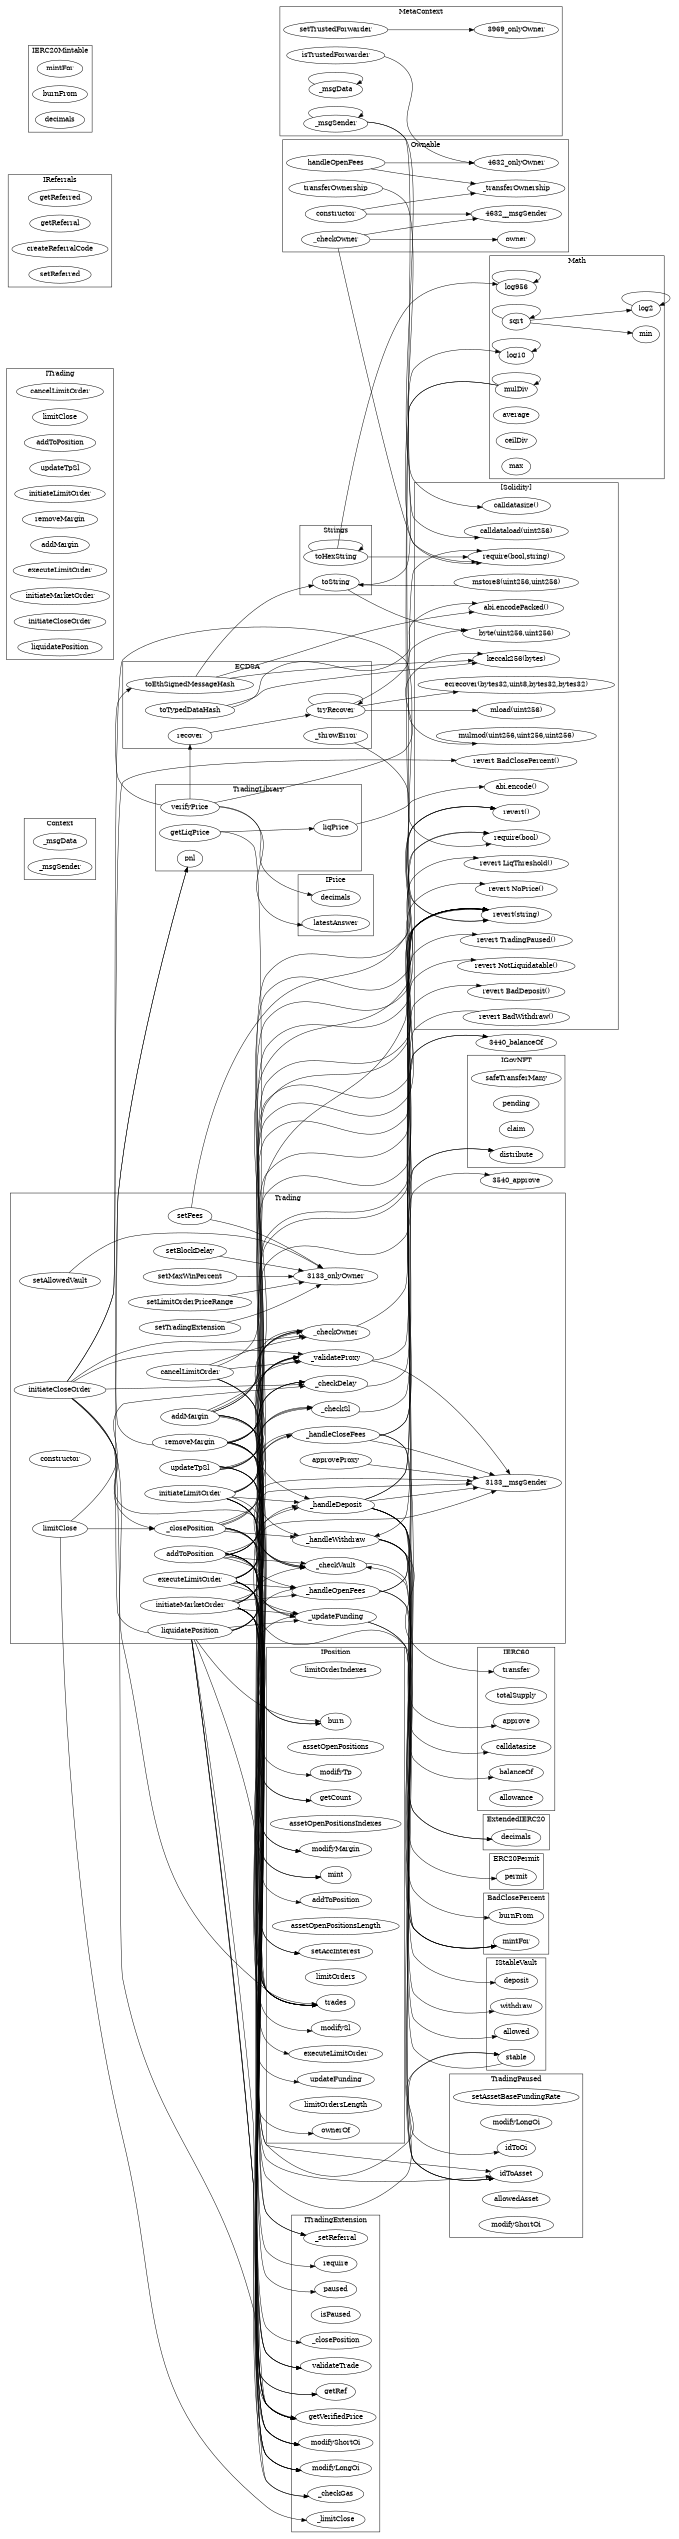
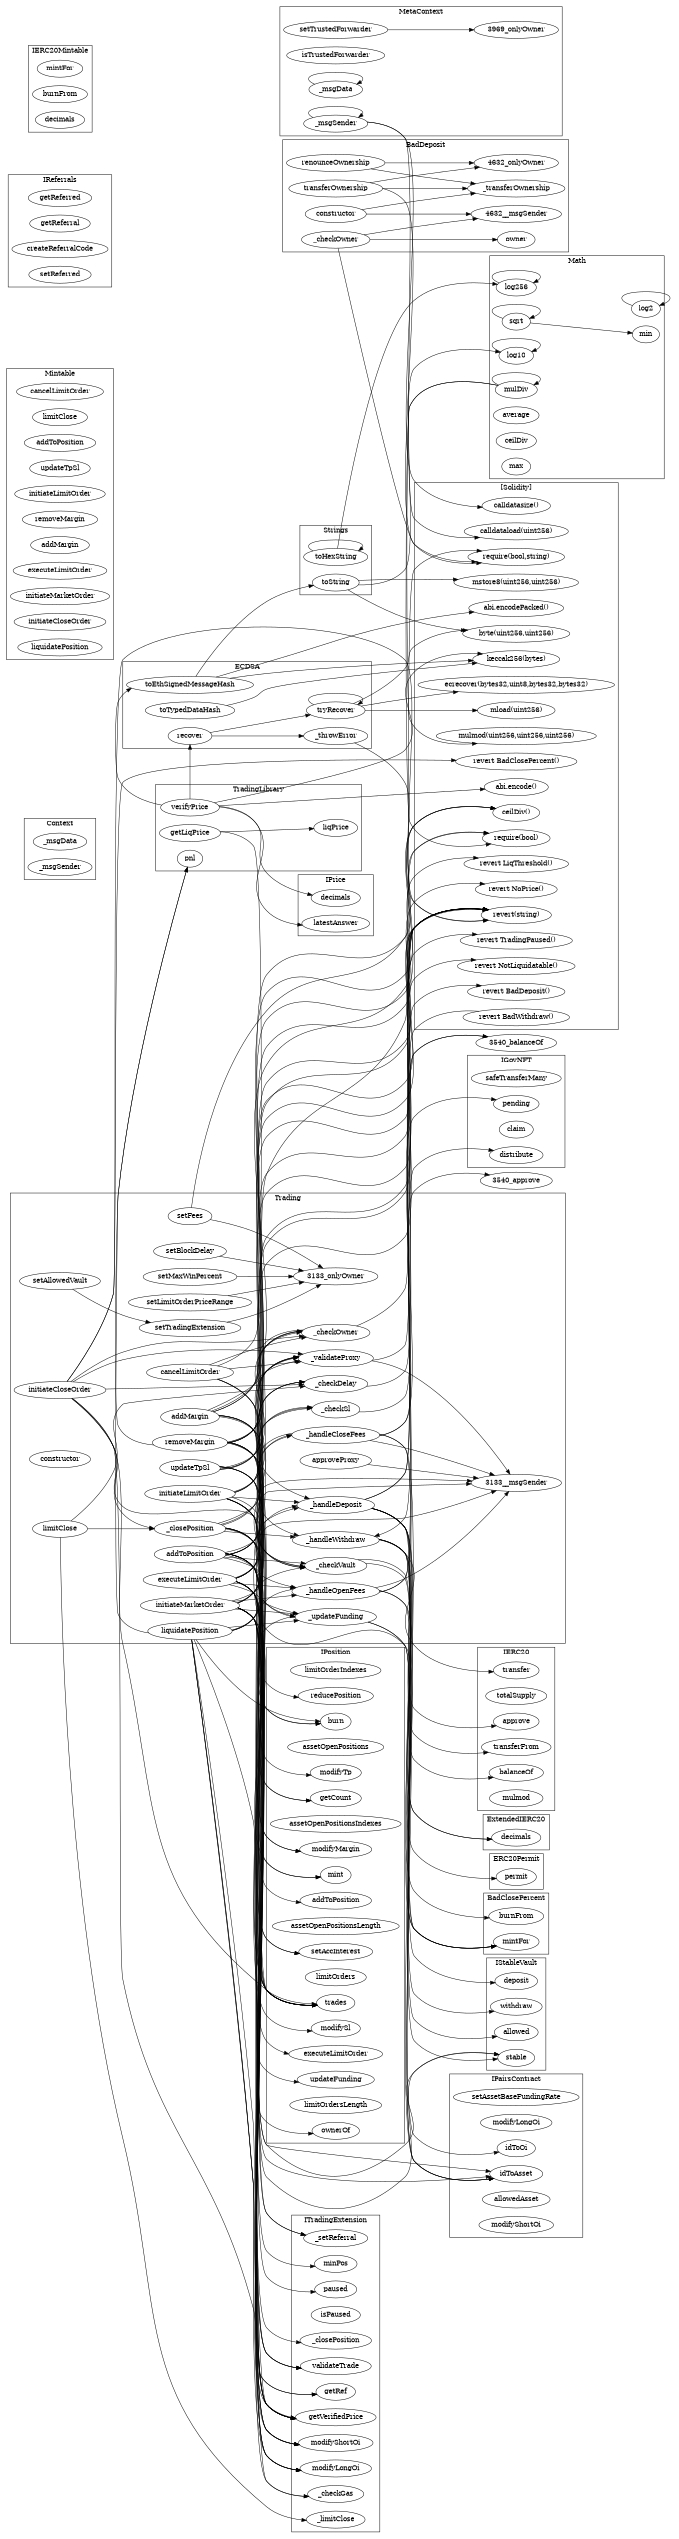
edge "isTrustedForwarder" -> "4632_onlyOwner": now "transferOwnership" -> "4632_onlyOwner"
cluster "Ownable": label "Ownable" -> "BadDeposit"
node "handleOpenFees": label "handleOpenFees" -> "renounceOwnership"
edge "transferOwnership" -> "_transferOwnership": added
node "log956": label "log956" -> "log256"
edge "sqrt" -> "log2": removed
cluster "ITrading": label "ITrading" -> "Mintable"
edge "toHexString" -> "require(bool,string)": removed
edge "mstore8(uint256,uint256)" -> "toString": reversed
edge "toTypedDataHash" -> "abi.encodePacked()": removed
edge "recover" -> "_throwError": added
edge "liqPrice" -> "abi.encode()": now "verifyPrice" -> "abi.encode()"
node "revert()": label "revert()" -> "ceilDiv()"
node "3440_balanceOf": label "3440_balanceOf" -> "3540_balanceOf"
edge "setAllowedVault" -> "3133_onlyOwner": now "setAllowedVault" -> "setTradingExtension"
edge "_handleCloseFees" -> "distribute": now "_handleCloseFees" -> "pending"
edge "_handleDeposit" -> "3133__msgSender": now "_handleOpenFees" -> "3133__msgSender"
cluster "IERC60": label "IERC60" -> "IERC20"
node "reducePosition": added
node "calldatasize": label "calldatasize" -> "transferFrom"
node "allowance": label "allowance" -> "mulmod"
edge "stable" -> "_checkVault": reversed
cluster "TradingPaused": label "TradingPaused" -> "IPairsContract"
node "require": label "require" -> "minPos"
